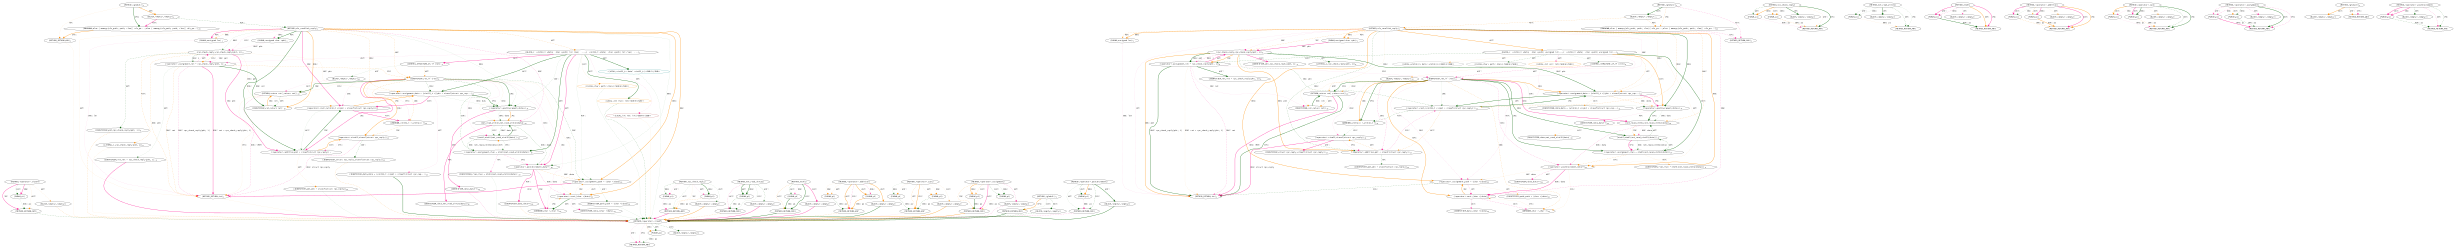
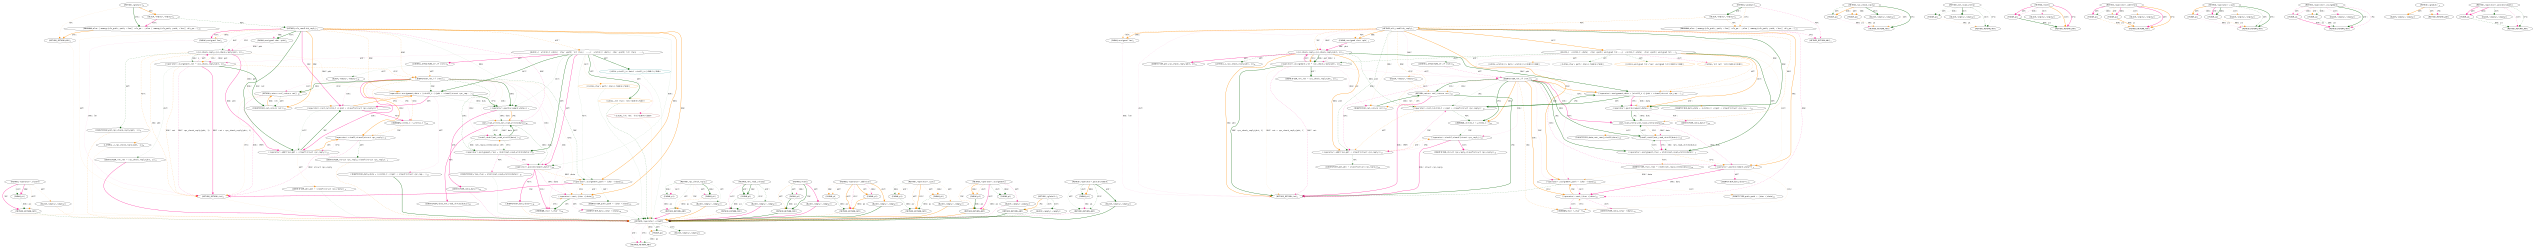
node "<(LOCAL,unsigned int rlen: unsigned int)<SUB>5</SUB>>": added
